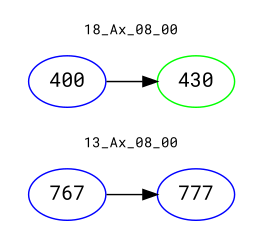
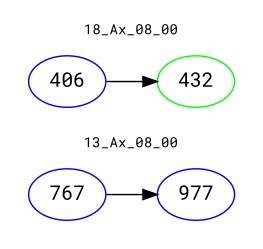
node "400": label "400" -> "406"
node "430": label "430" -> "432"
node "777": label "777" -> "977"
